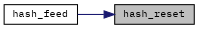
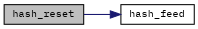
edge "hash_feed" -> "hash_reset": reversed
